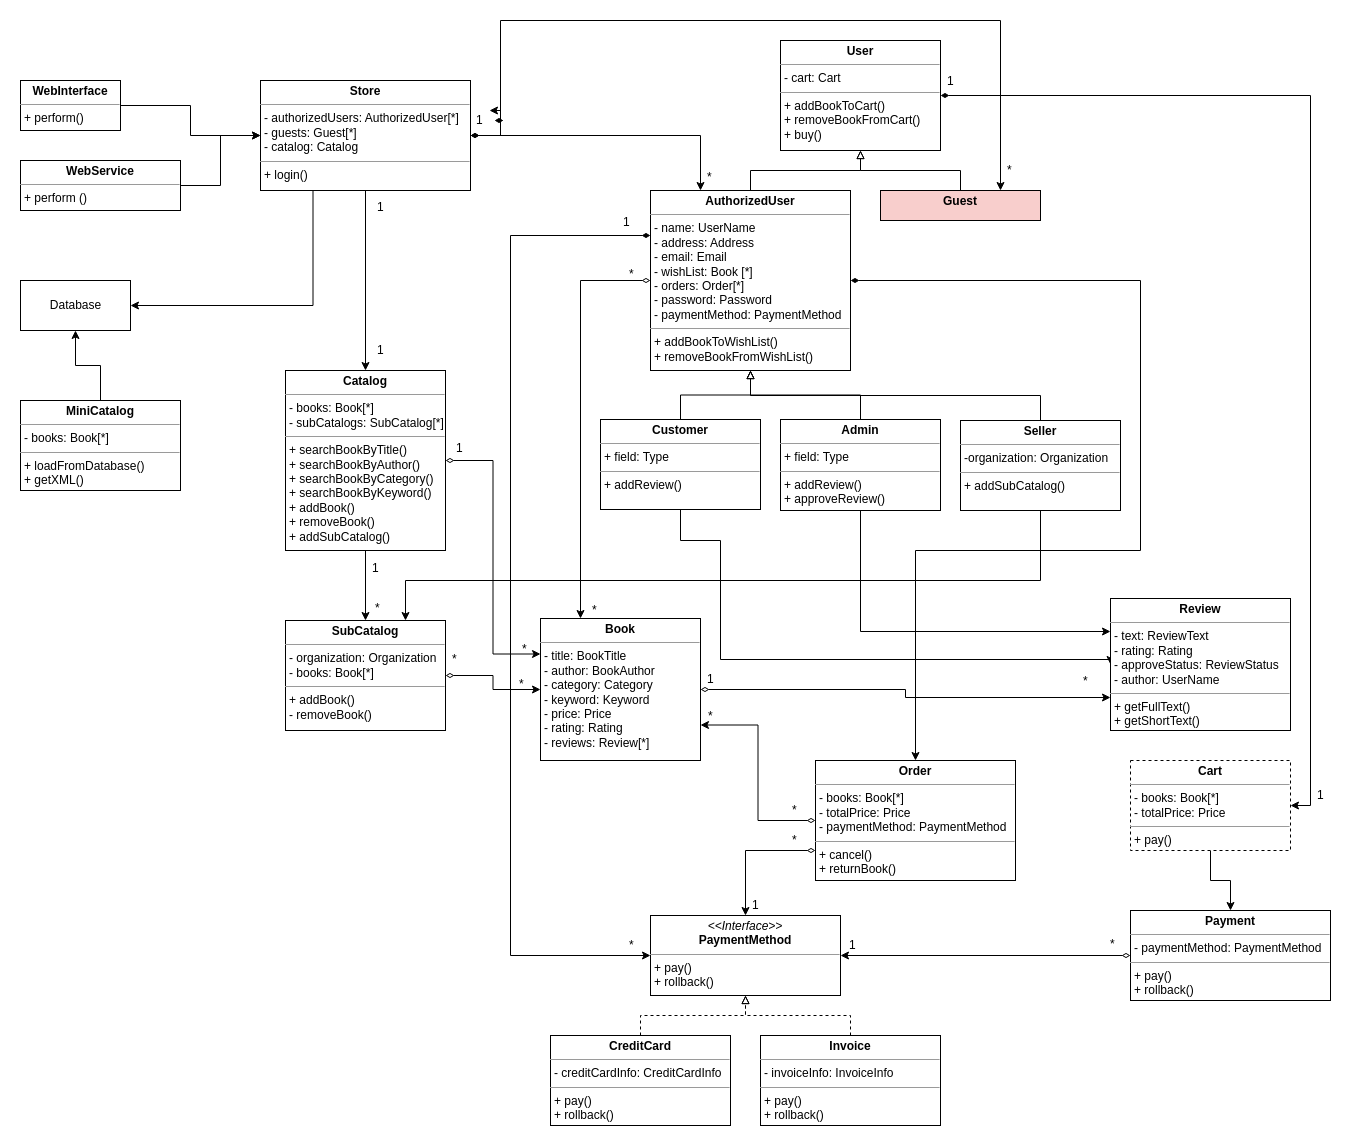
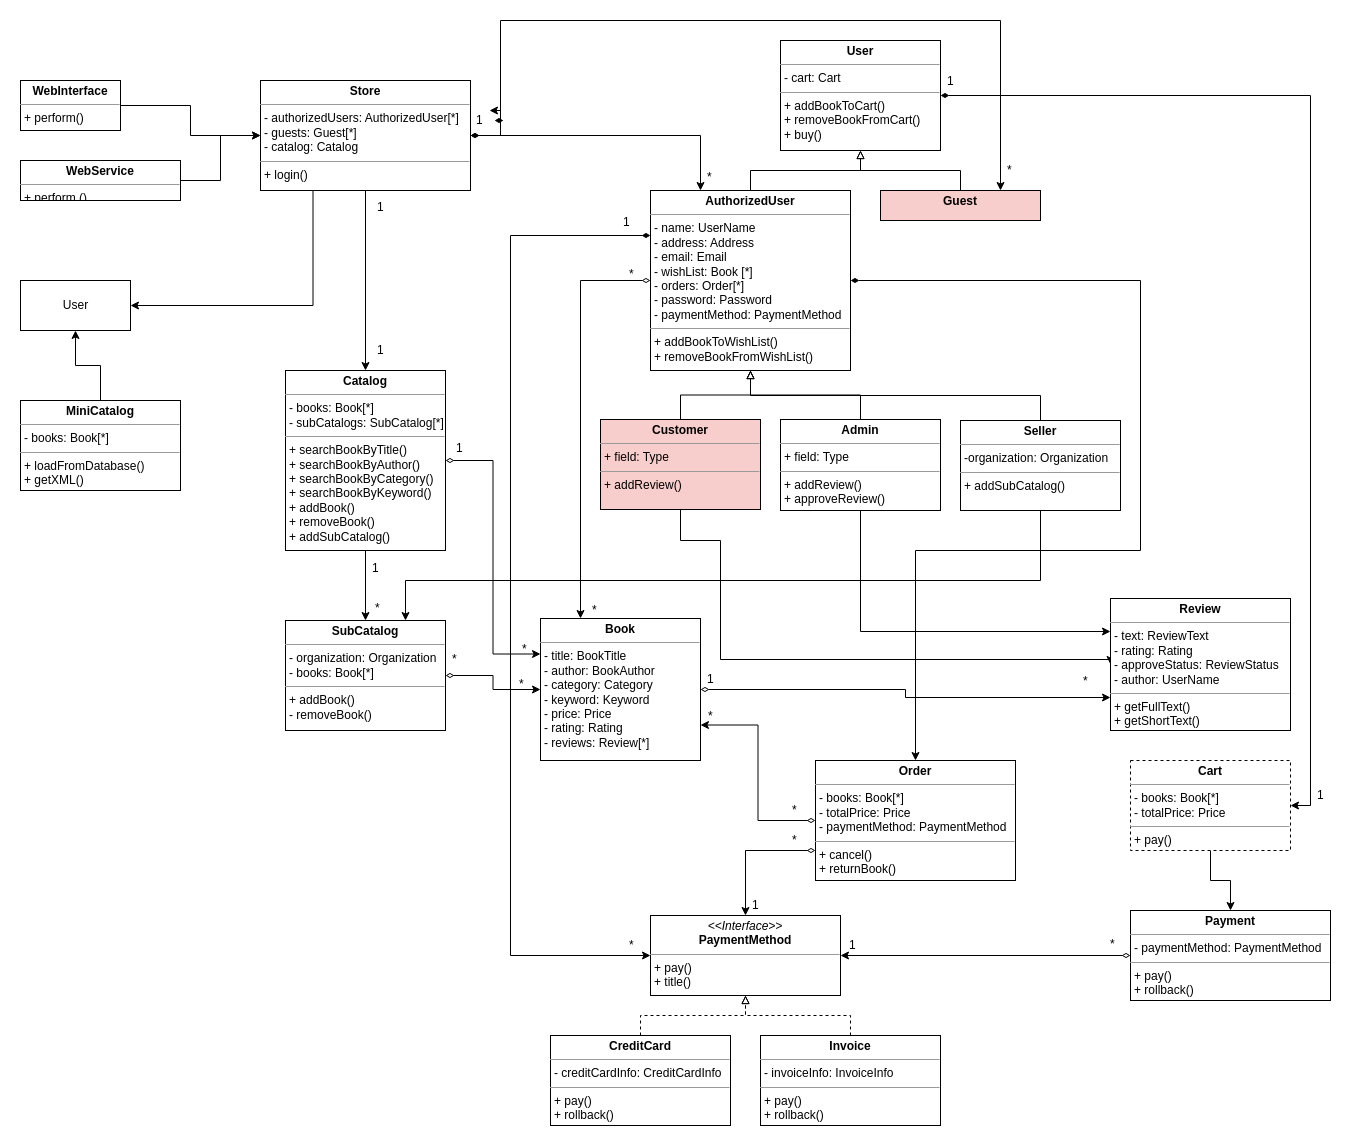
node "WebService + perform ()": size 160x50 -> 160x40
node "Database": label "Database" -> "User"
node "Customer + field: Type + addReview()": fillcolor #ffffff -> #f8cecc
node "<<Interface>> PaymentMethod + pay() + rollback()": label "<<Interface>> PaymentMethod + pay() + rollback()" -> "<<Interface>> PaymentMethod + pay() + title()"
